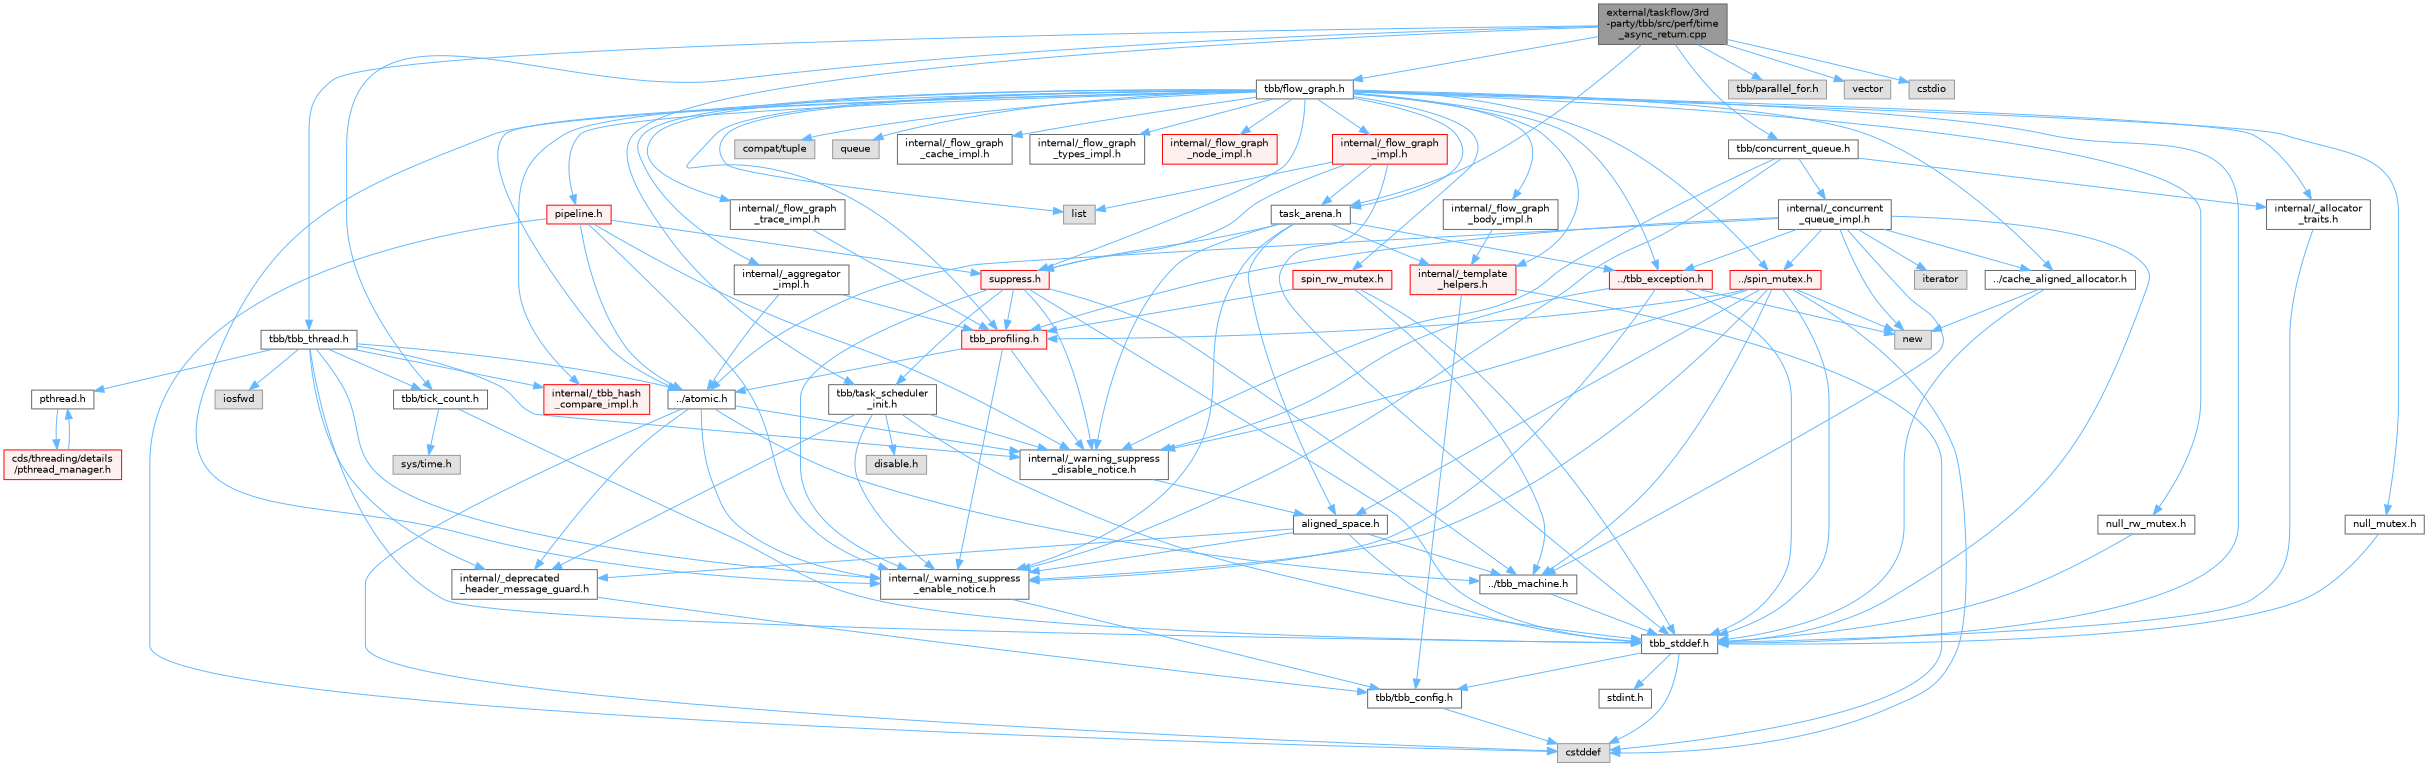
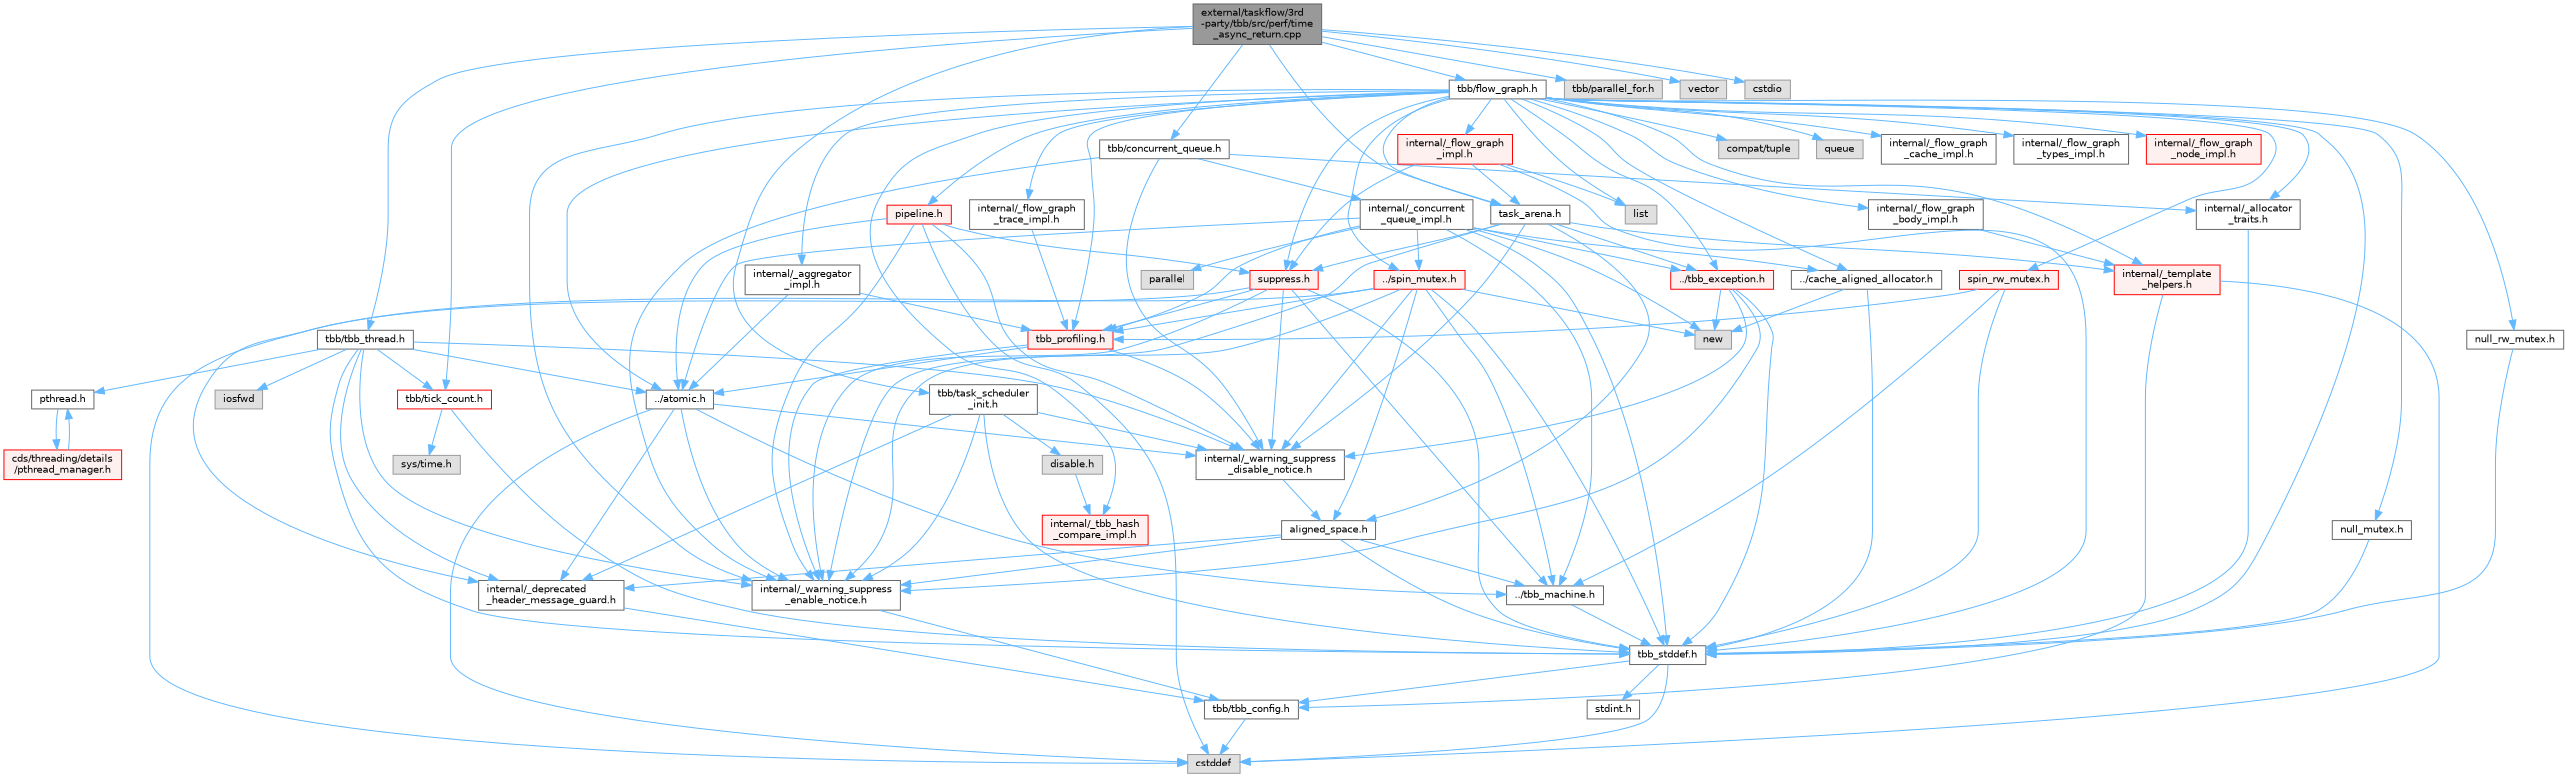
node "iterator": label "iterator" -> "parallel"
edge "suppress.h" -> "tbb/task_scheduler _init.h": now "suppress.h" -> "internal/_deprecated _header_message_guard.h"
edge "tbb/tbb_thread.h" -> "internal/_tbb_hash _compare_impl.h": now "disable.h" -> "internal/_tbb_hash _compare_impl.h"
node "tbb/tick_count.h": color grey40 -> red
